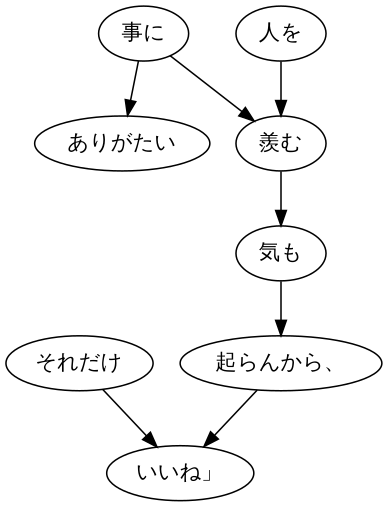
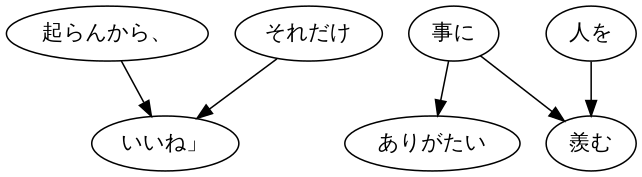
node "気も": removed
